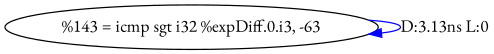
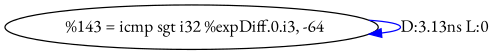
node "%143 = icmp sgt i32 %expDiff.0.i3, -63": label "%143 = icmp sgt i32 %expDiff.0.i3, -63" -> "%143 = icmp sgt i32 %expDiff.0.i3, -64"
